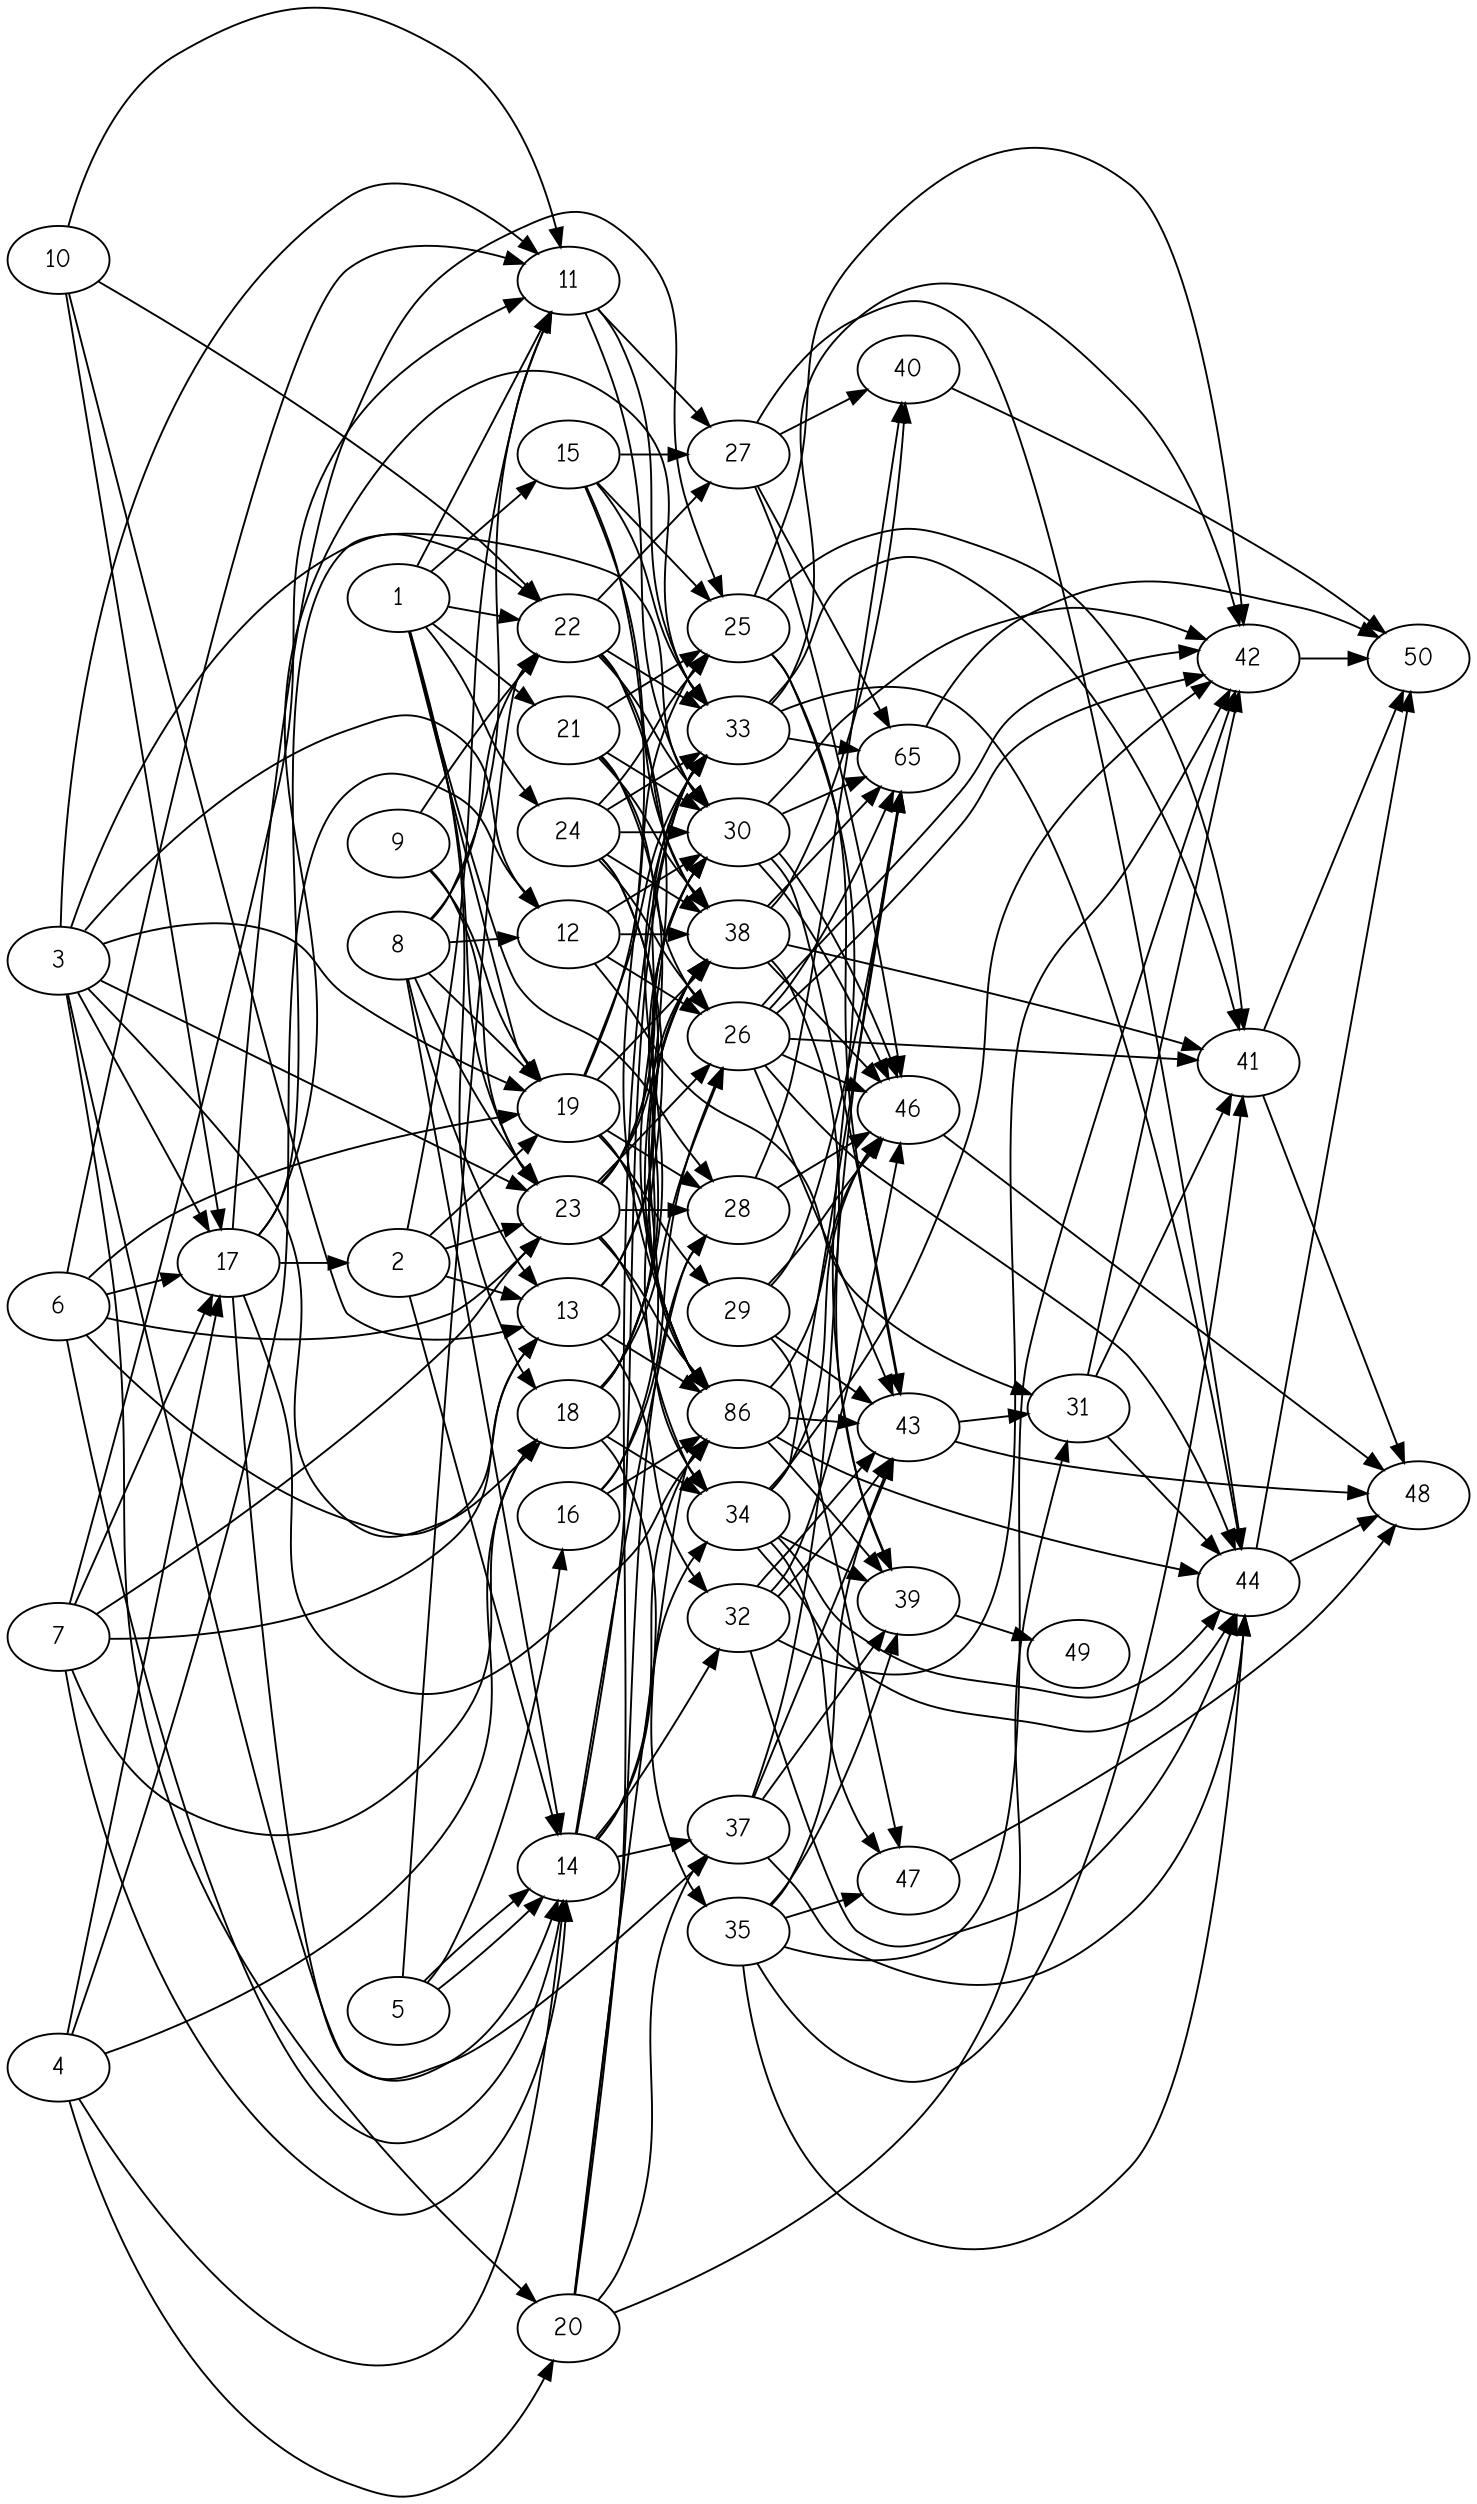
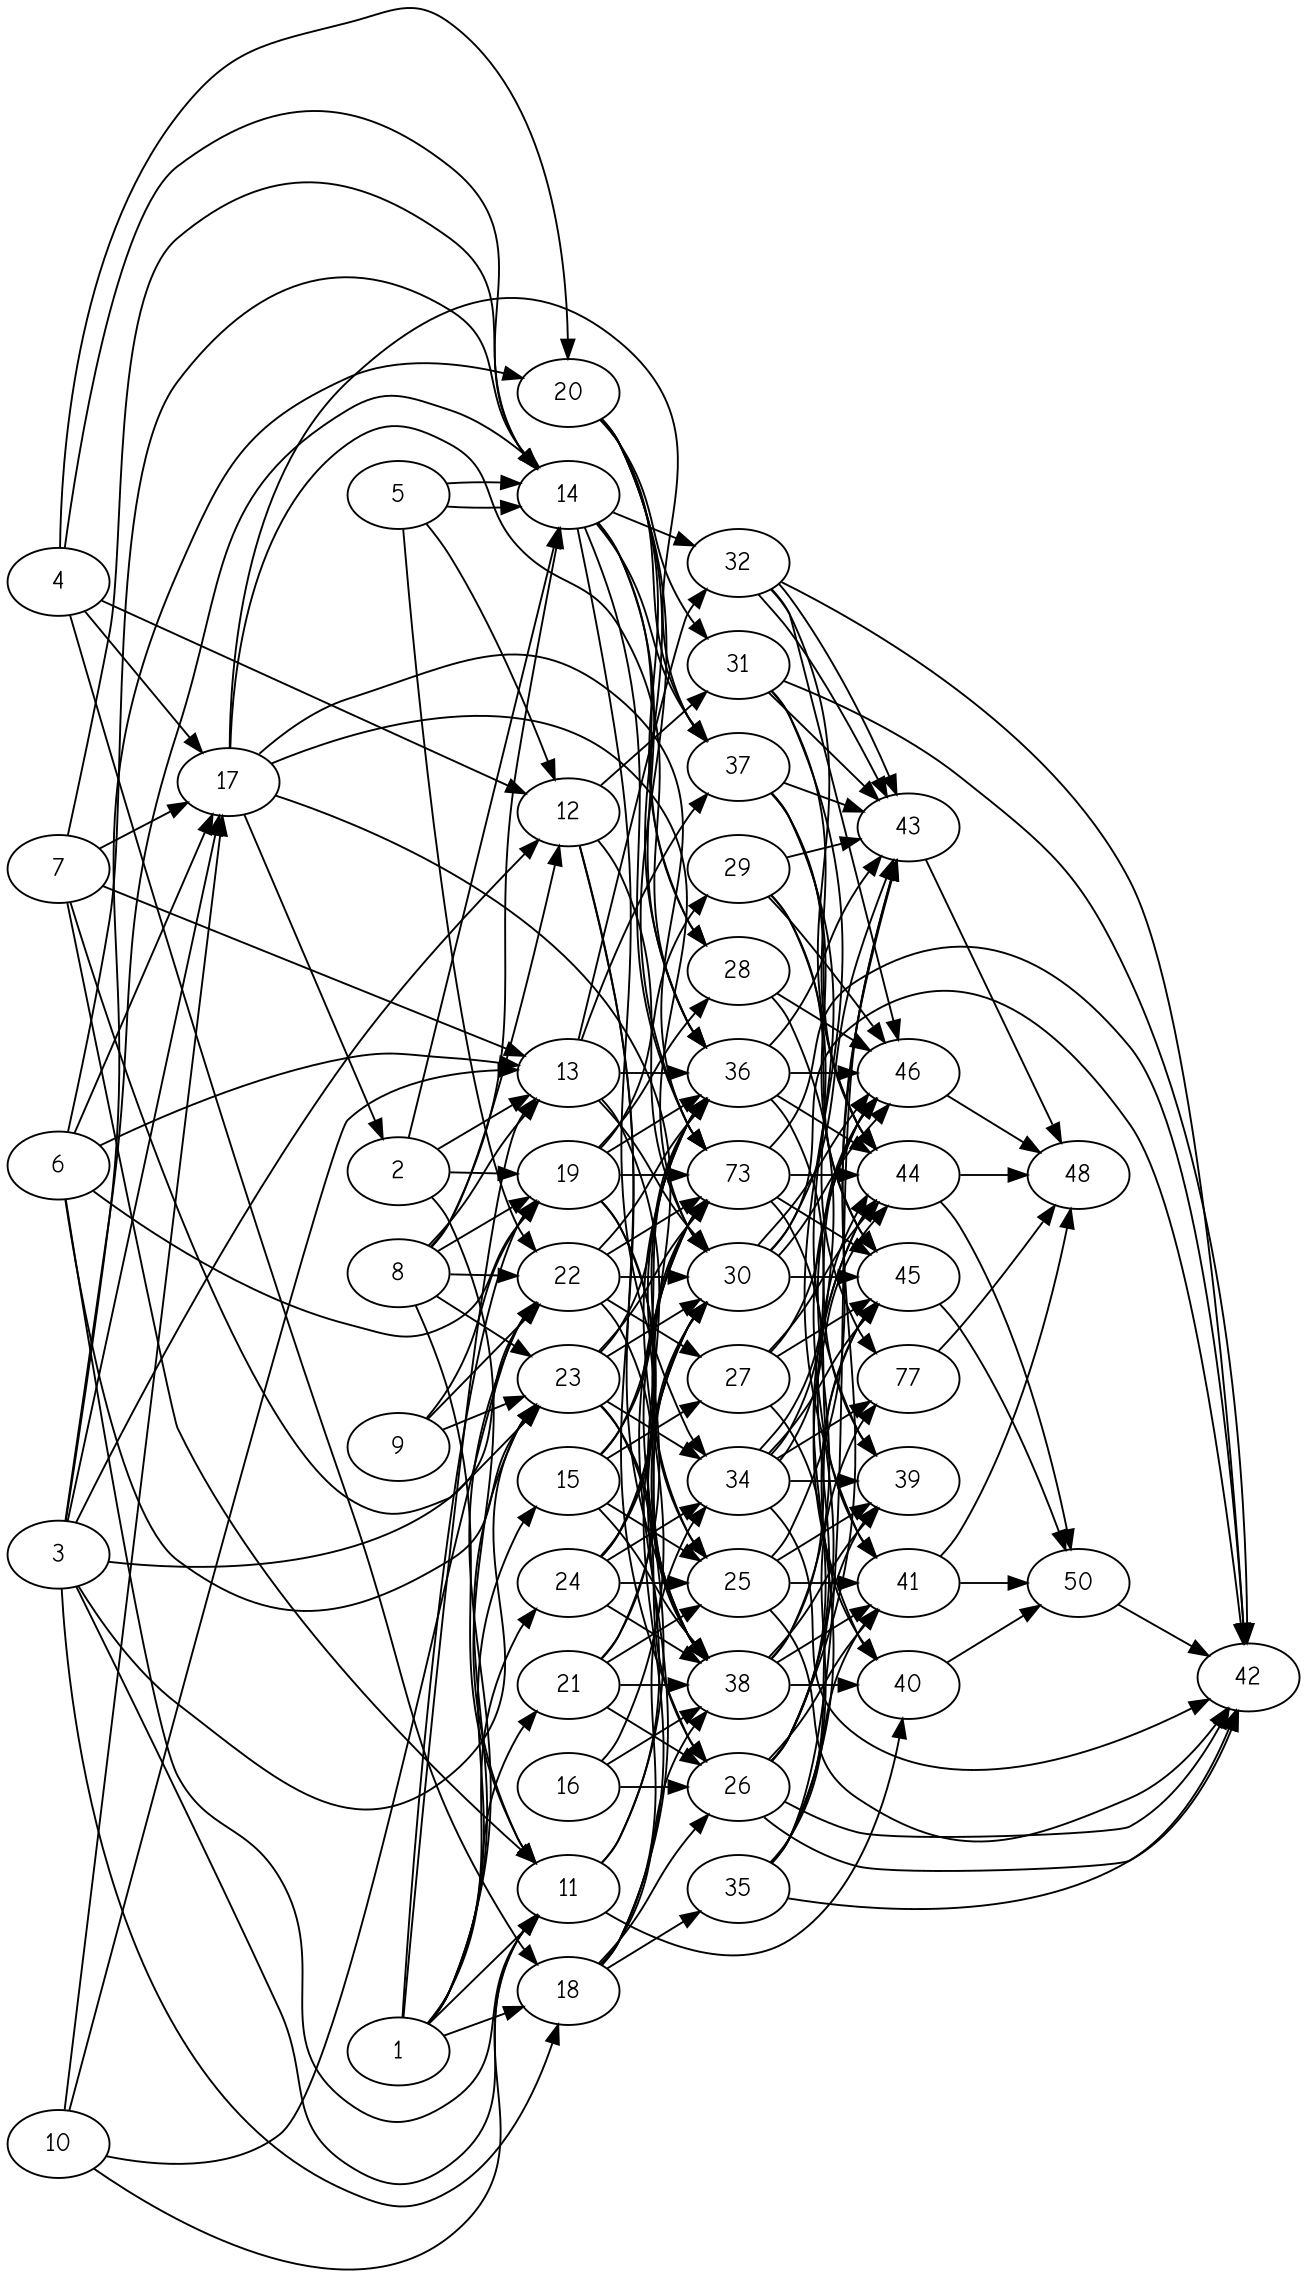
edge "11" -> "27": now "11" -> "40"
edge "42" -> "50": reversed
node "33": label "33" -> "73"
node "65": label "65" -> "45"
edge "24" -> "26": removed
edge "13" -> "37": added
edge "1" -> "28": now "1" -> "13"
edge "3" -> "19": removed
edge "23" -> "28": removed
edge "2" -> "23": removed
node "86": label "86" -> "36"
edge "43" -> "31": reversed
node "49": removed
edge "5" -> "16": now "5" -> "12"
edge "7" -> "18": removed
node "47": label "47" -> "77"
